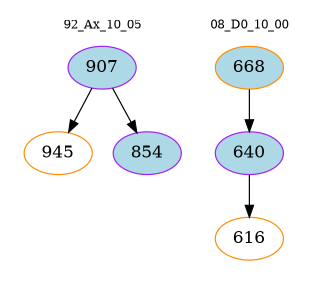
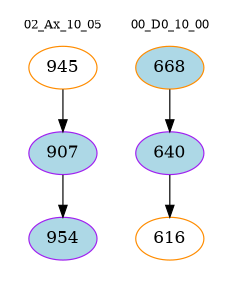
cluster "92_Ax_10_05": label "92_Ax_10_05" -> "02_Ax_10_05"
cluster "08_D0_10_00": label "08_D0_10_00" -> "00_D0_10_00"
edge "907" -> "945": reversed
node "854": label "854" -> "954"
